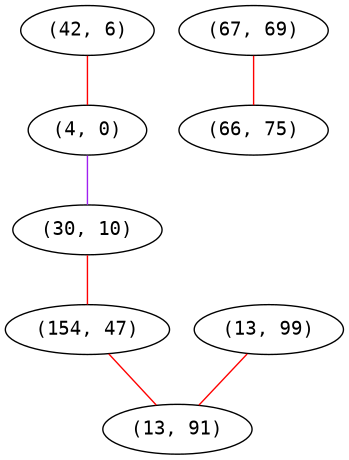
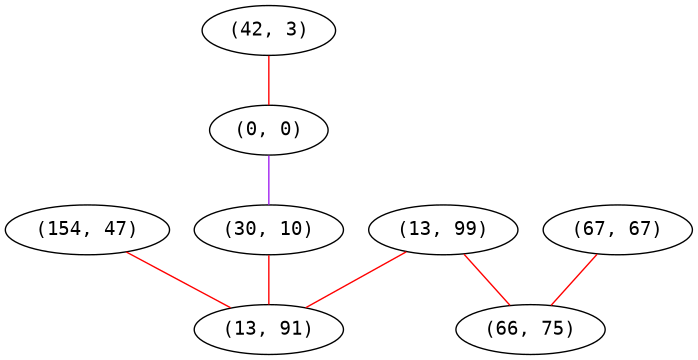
node "(42, 6)": label "(42, 6)" -> "(42, 3)"
node "(67, 69)": label "(67, 69)" -> "(67, 67)"
node "(4, 0)": label "(4, 0)" -> "(0, 0)"
edge "(30, 10)" -- "(154, 47)": now "(30, 10)" -- "(13, 91)"
edge "(13, 99)" -- "(66, 75)": added
